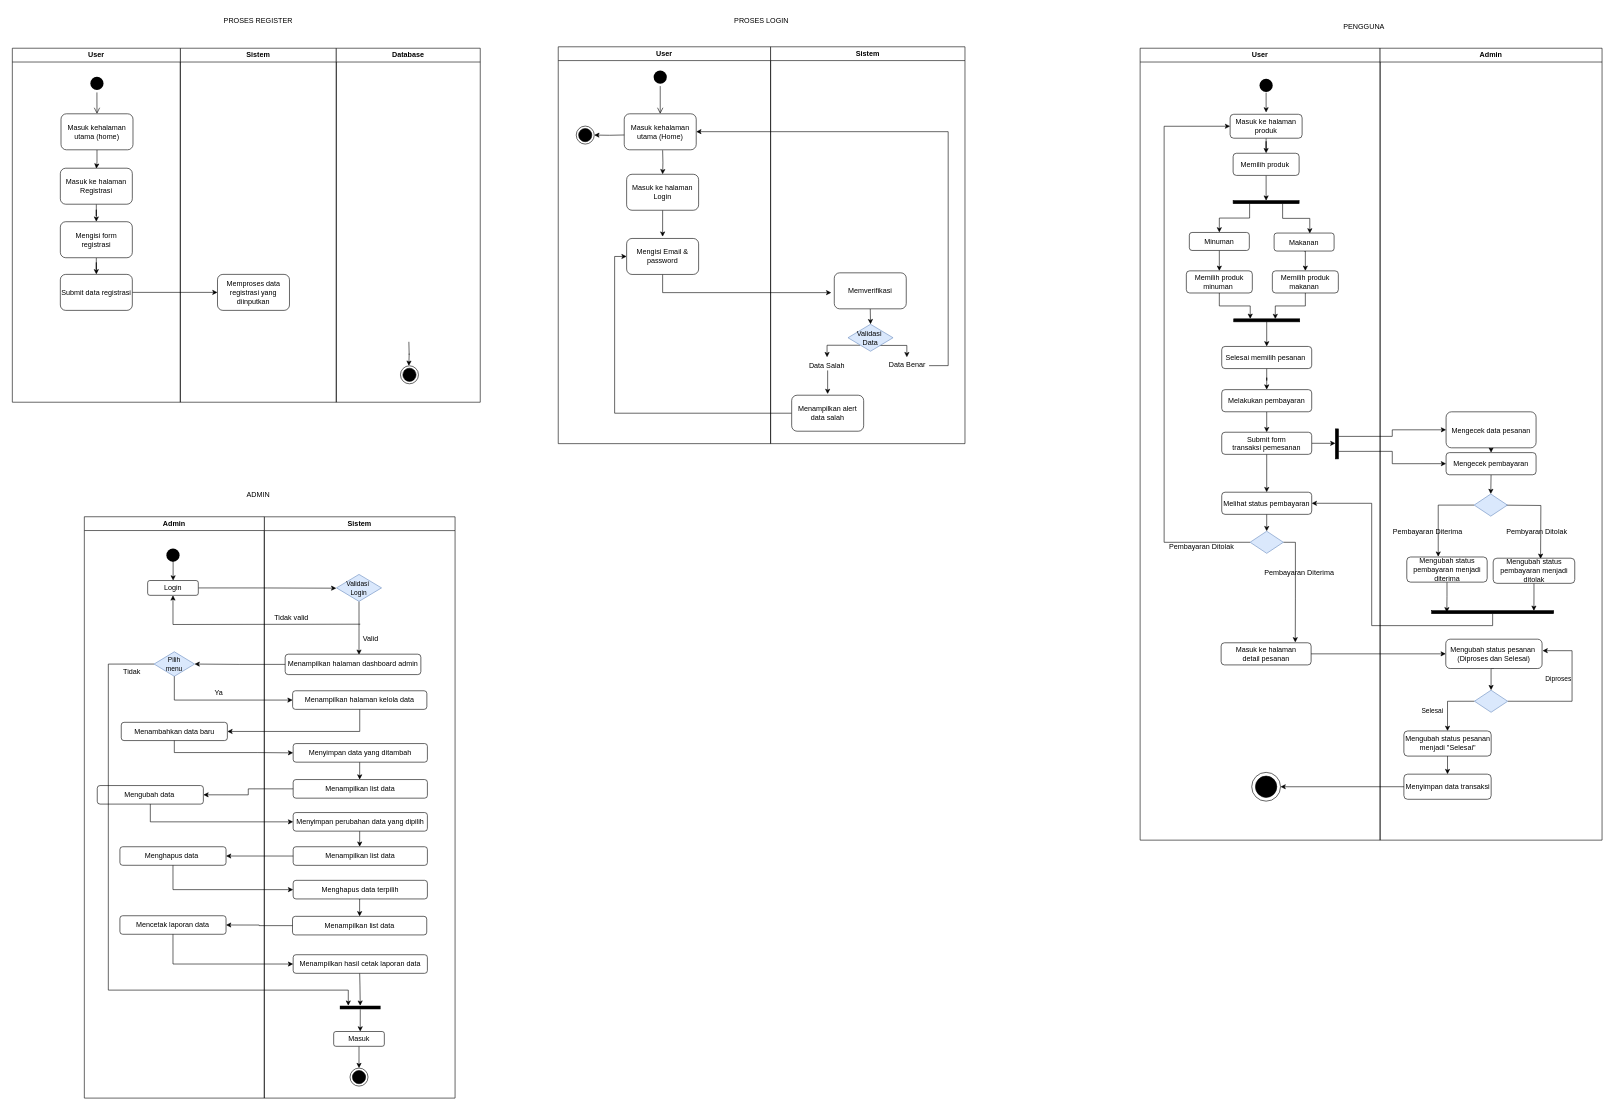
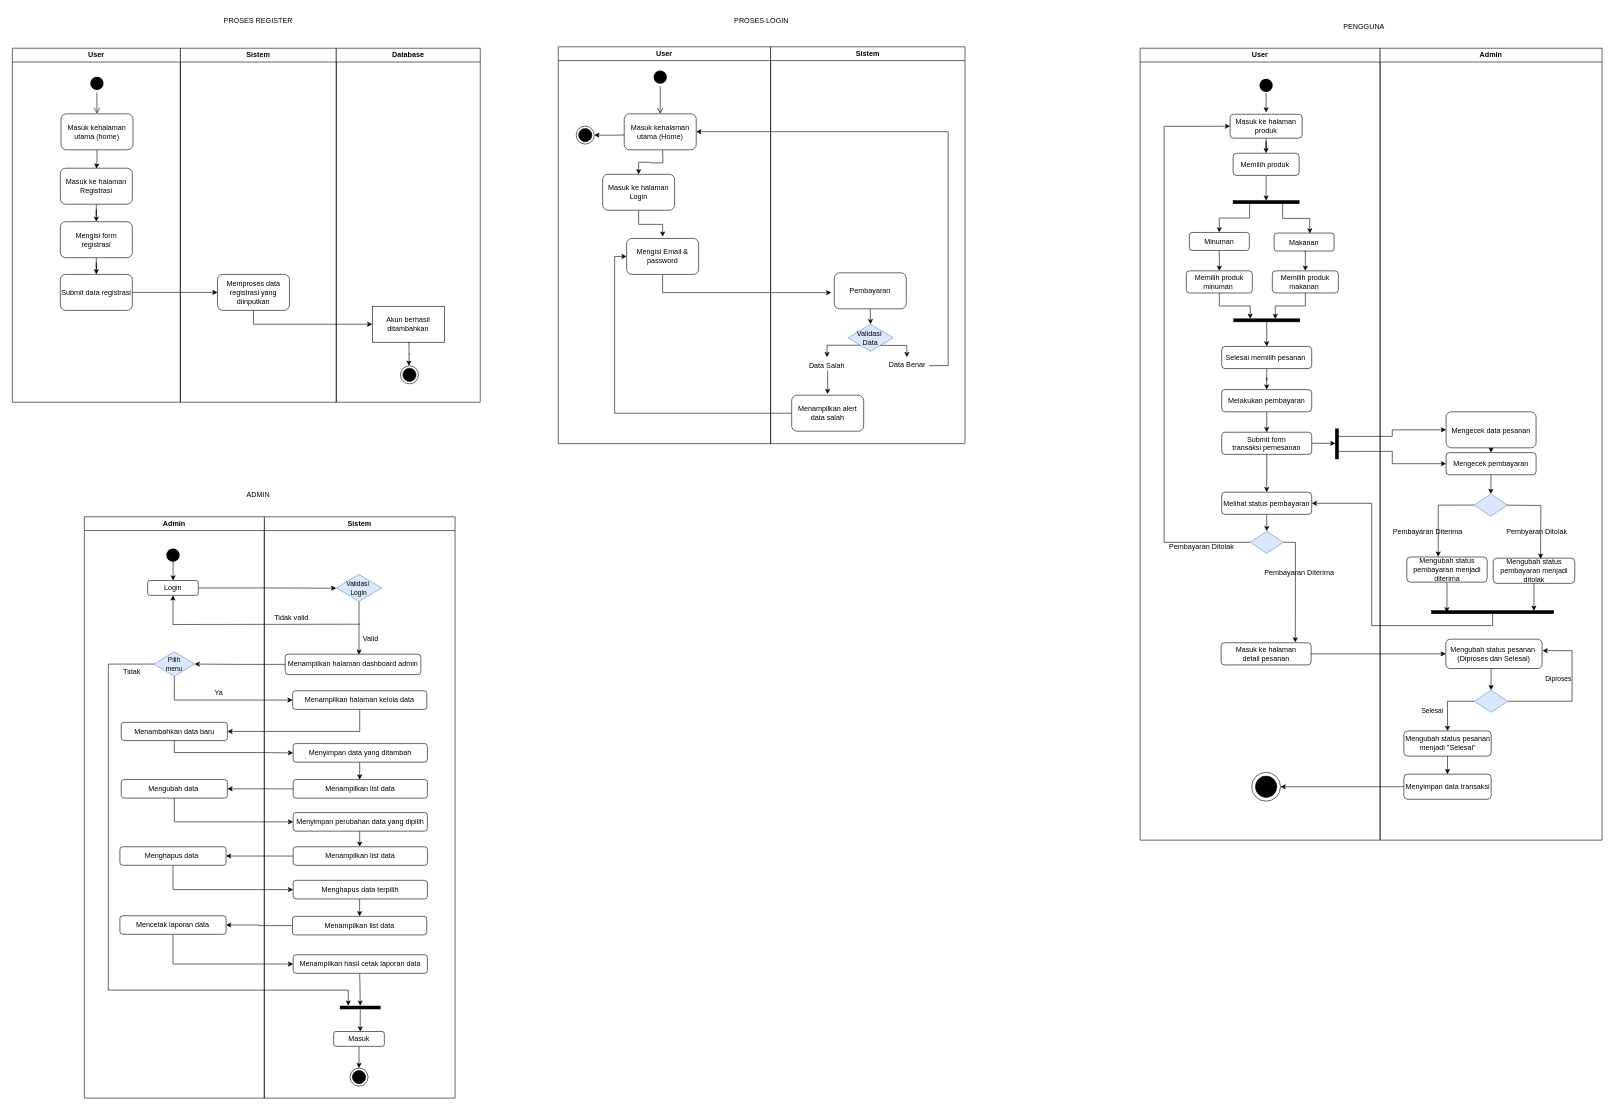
node "Masuk ke halaman Login": moved (663, 192) -> (639, 192)
node "Memverifikasi": label "Memverifikasi" -> "Pembayaran"
edge "Memproses data registrasi yang diinputkan" -> "Akun berhasil ditambahkan": added
node "Akun berhasil ditambahkan": added
node "Mengubah data": moved (150, 795) -> (174, 789)
